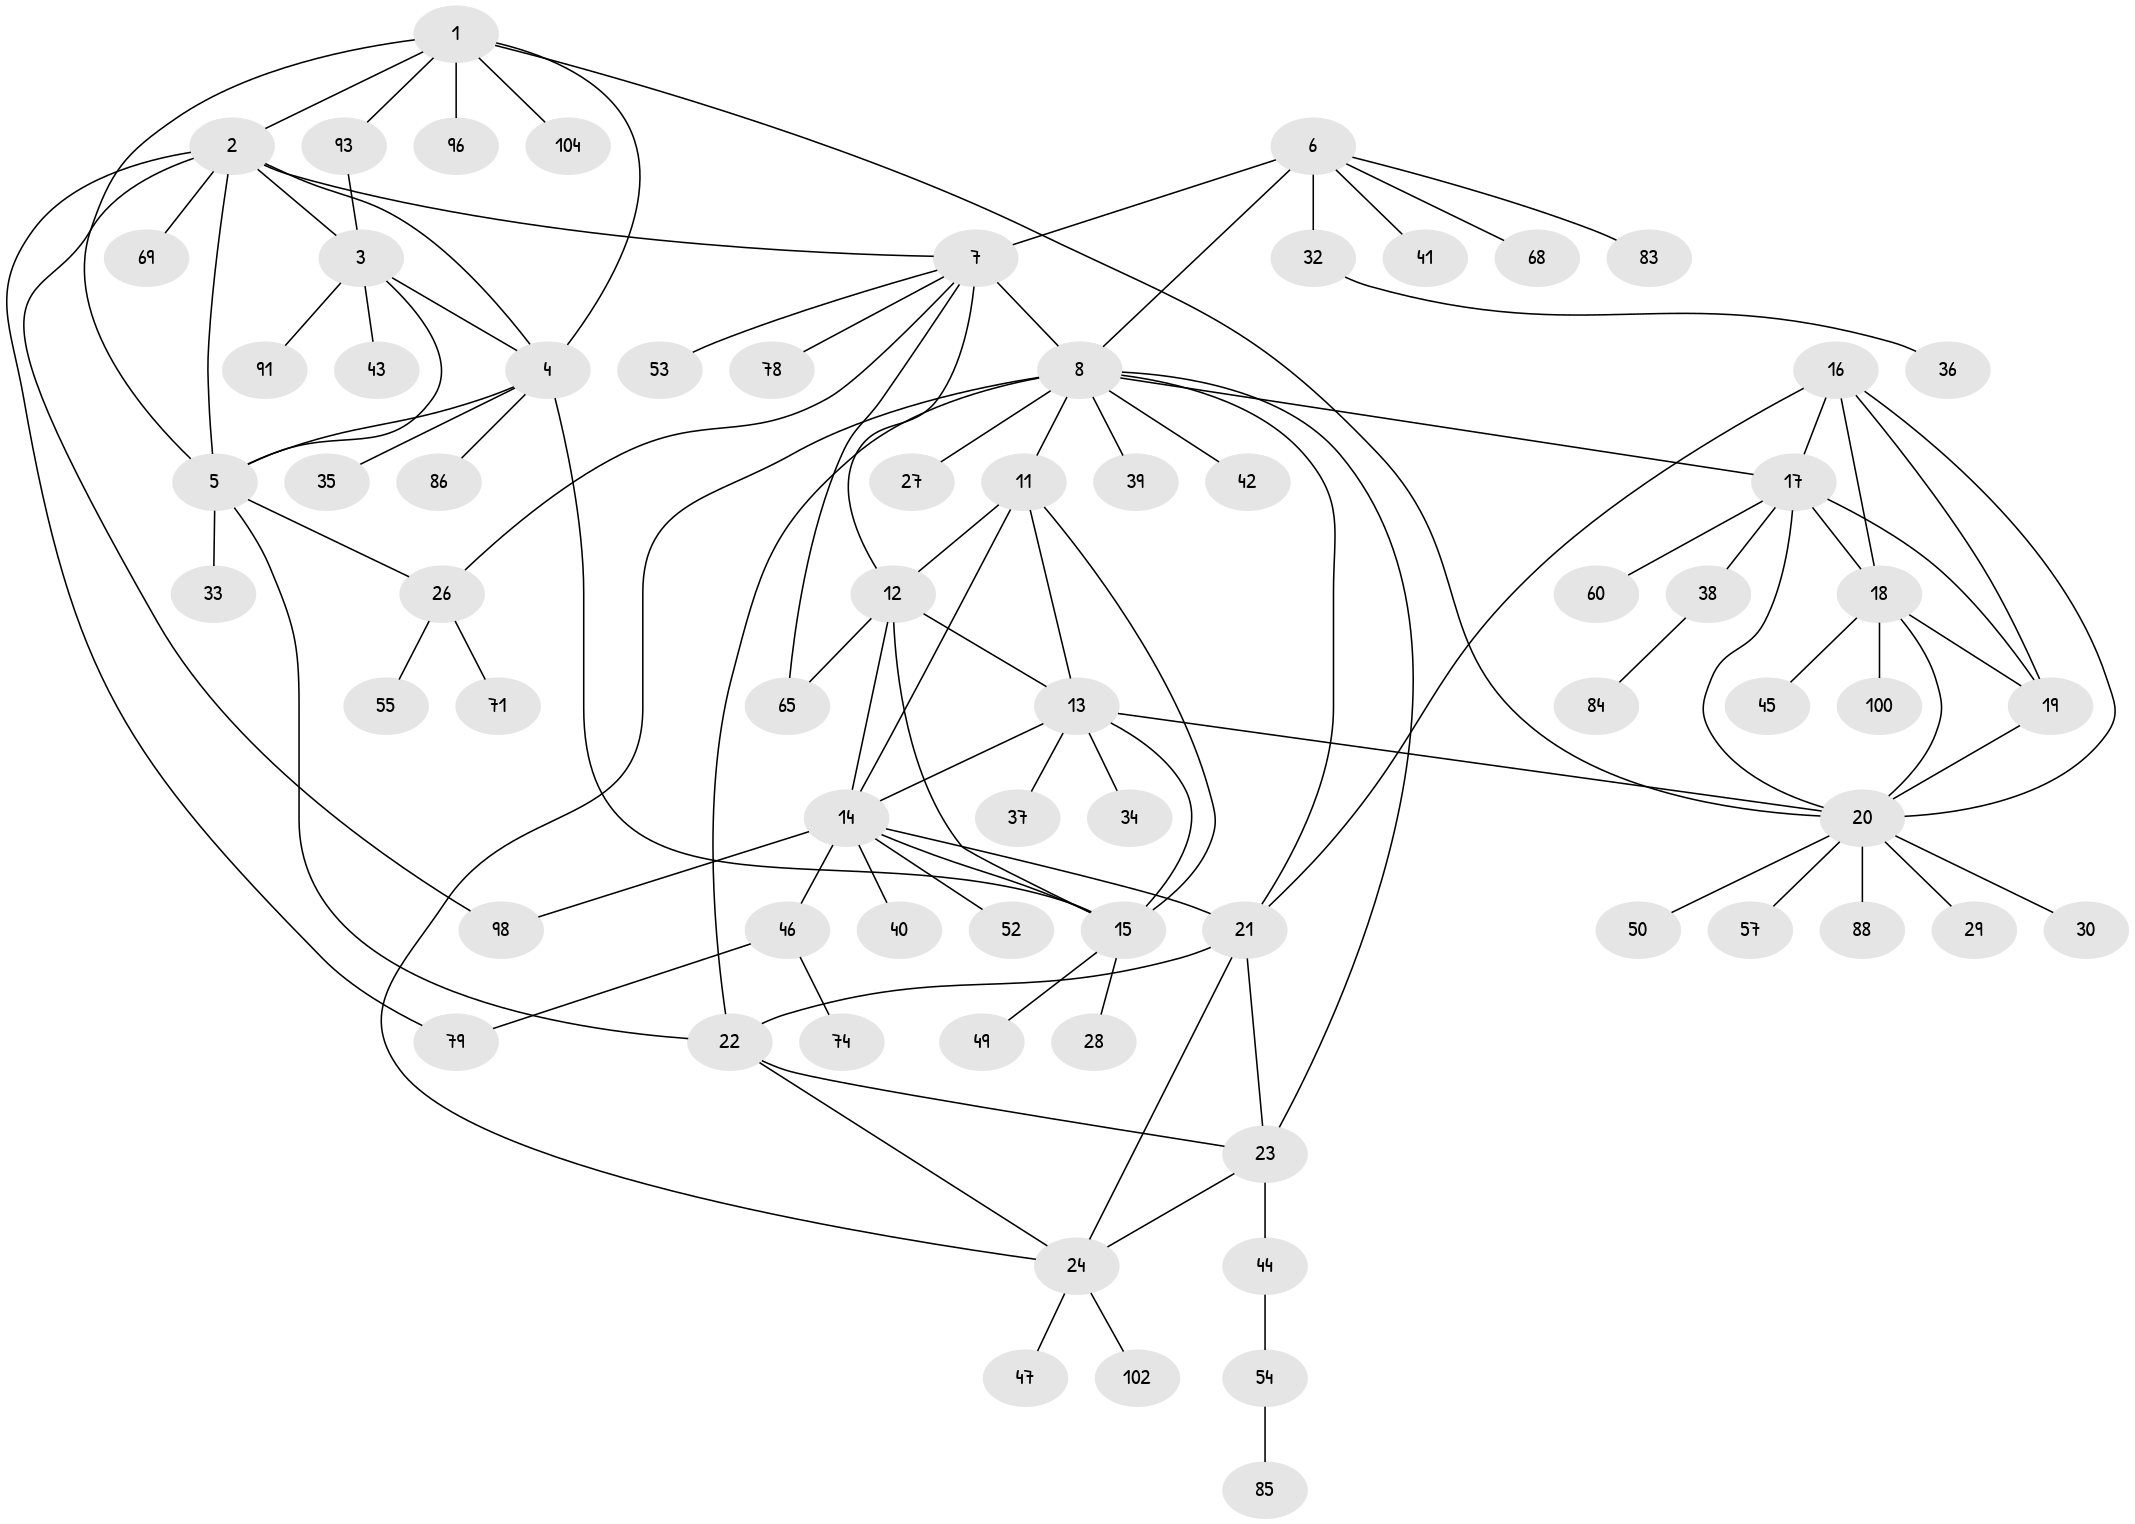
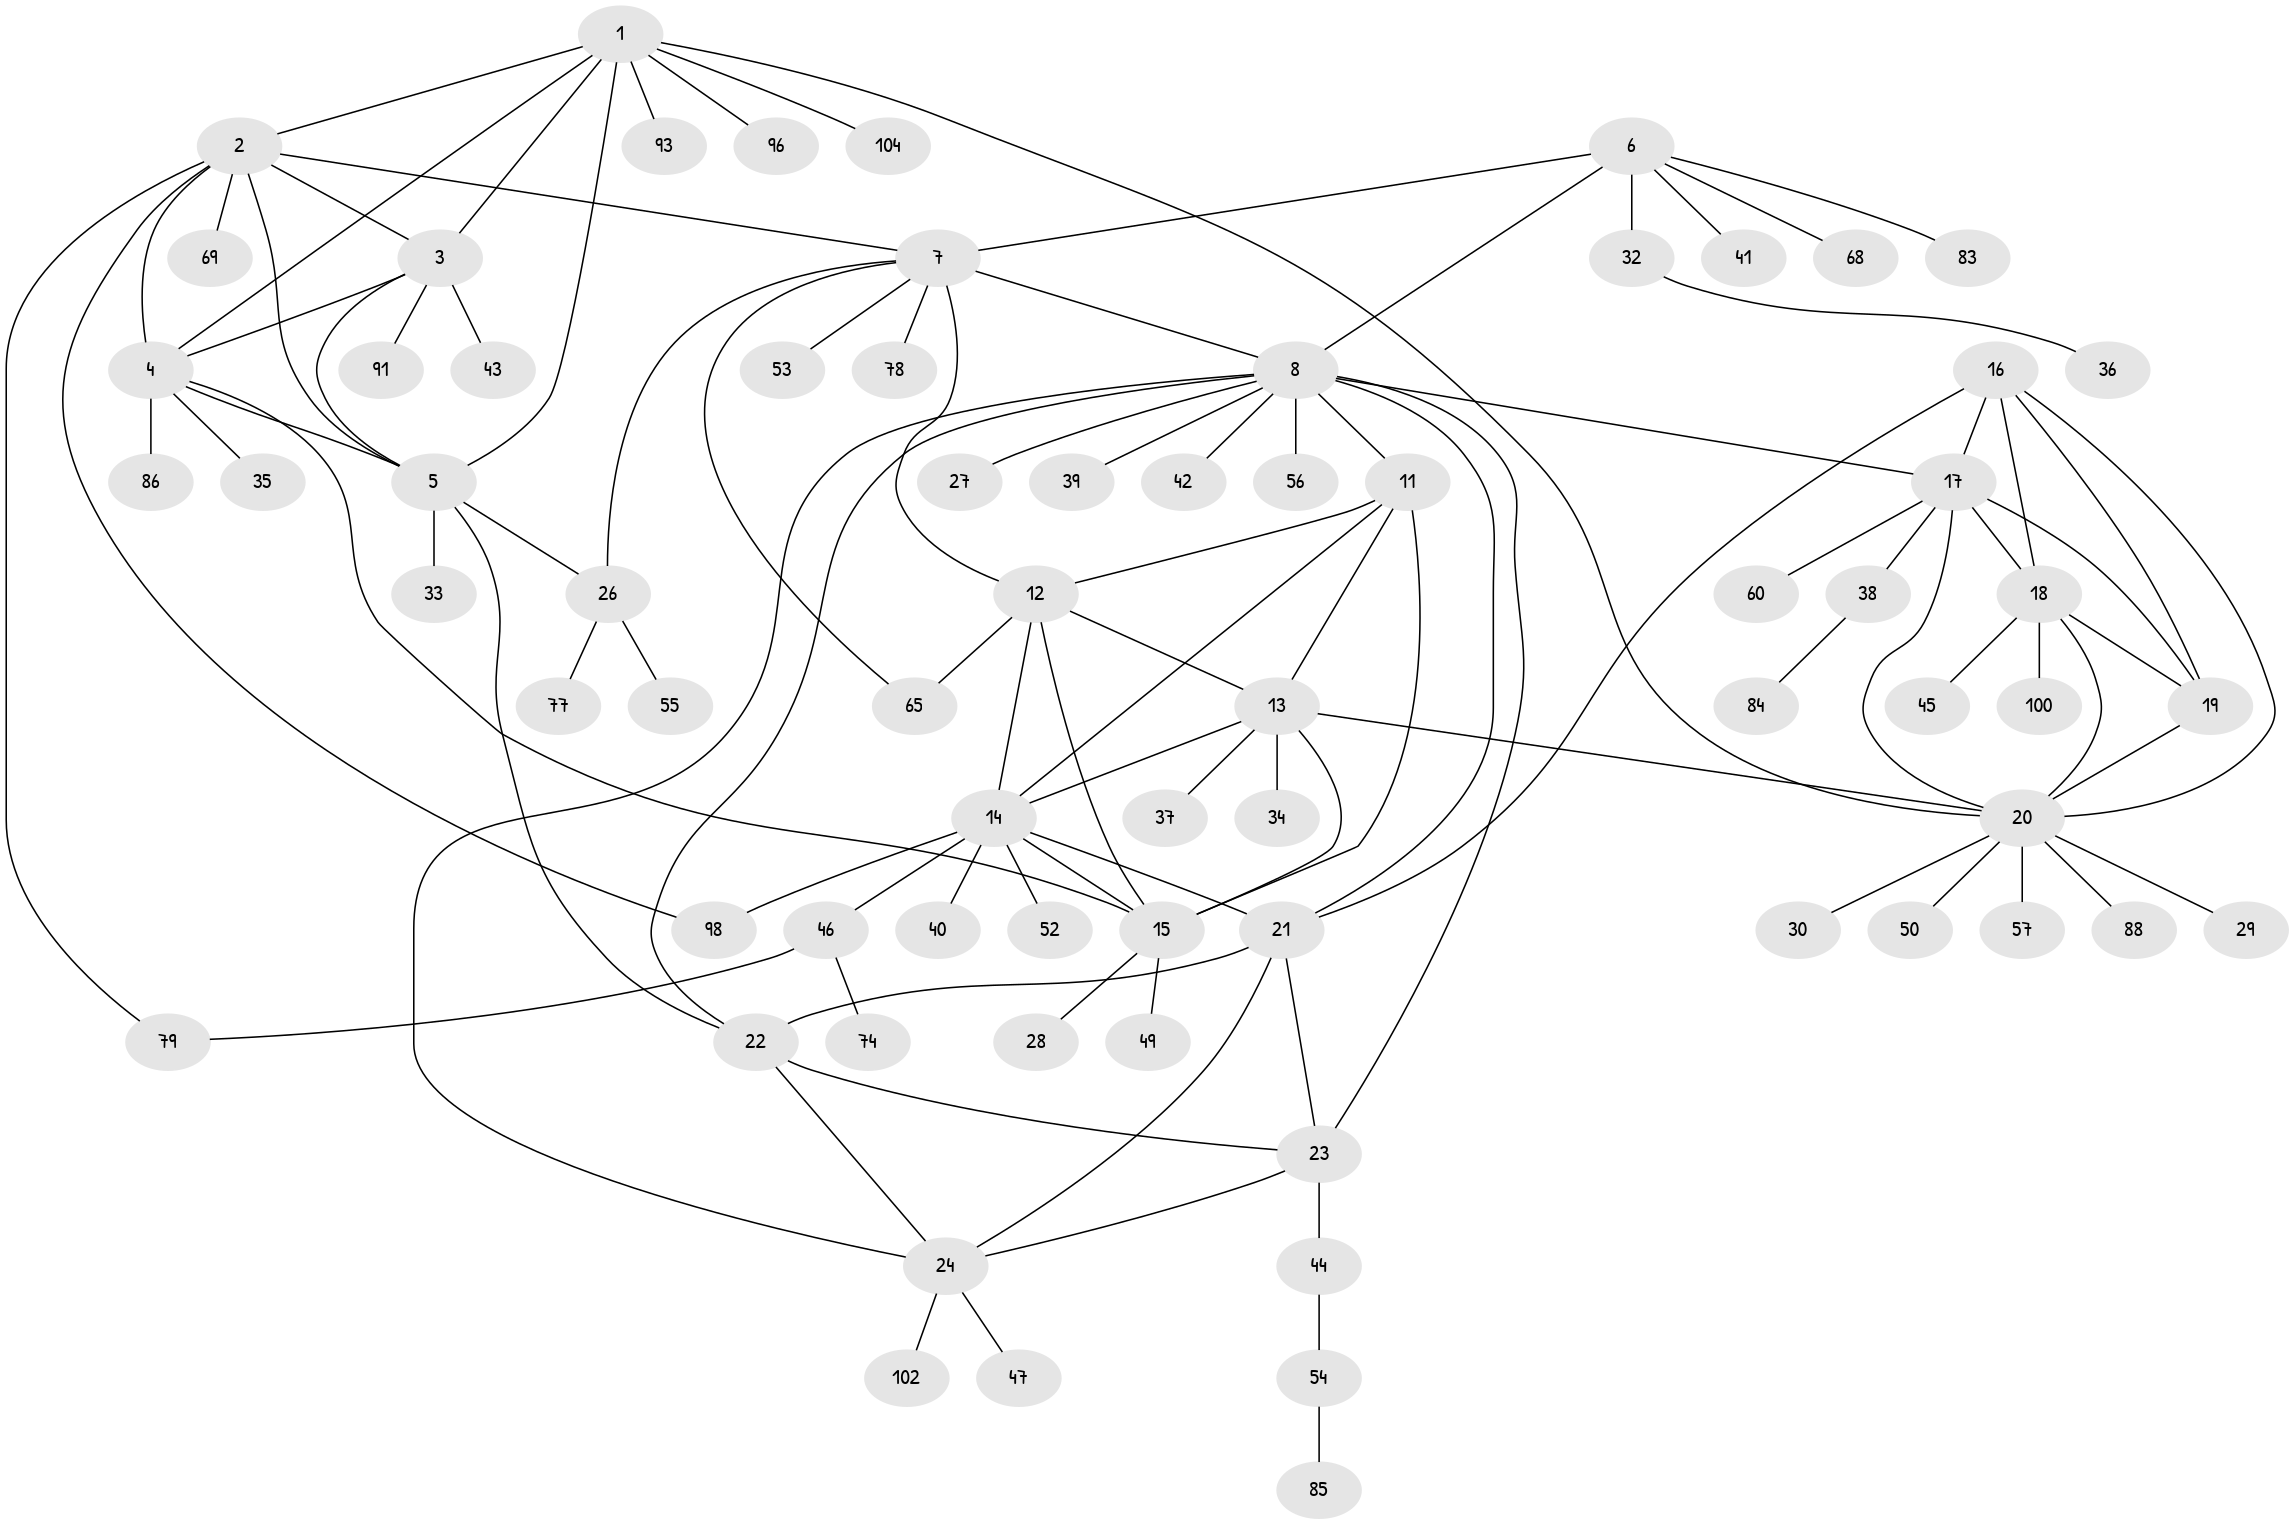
edge "93" -- "3": now "1" -- "3"
node "56": added
node "71": label "71" -> "77"
